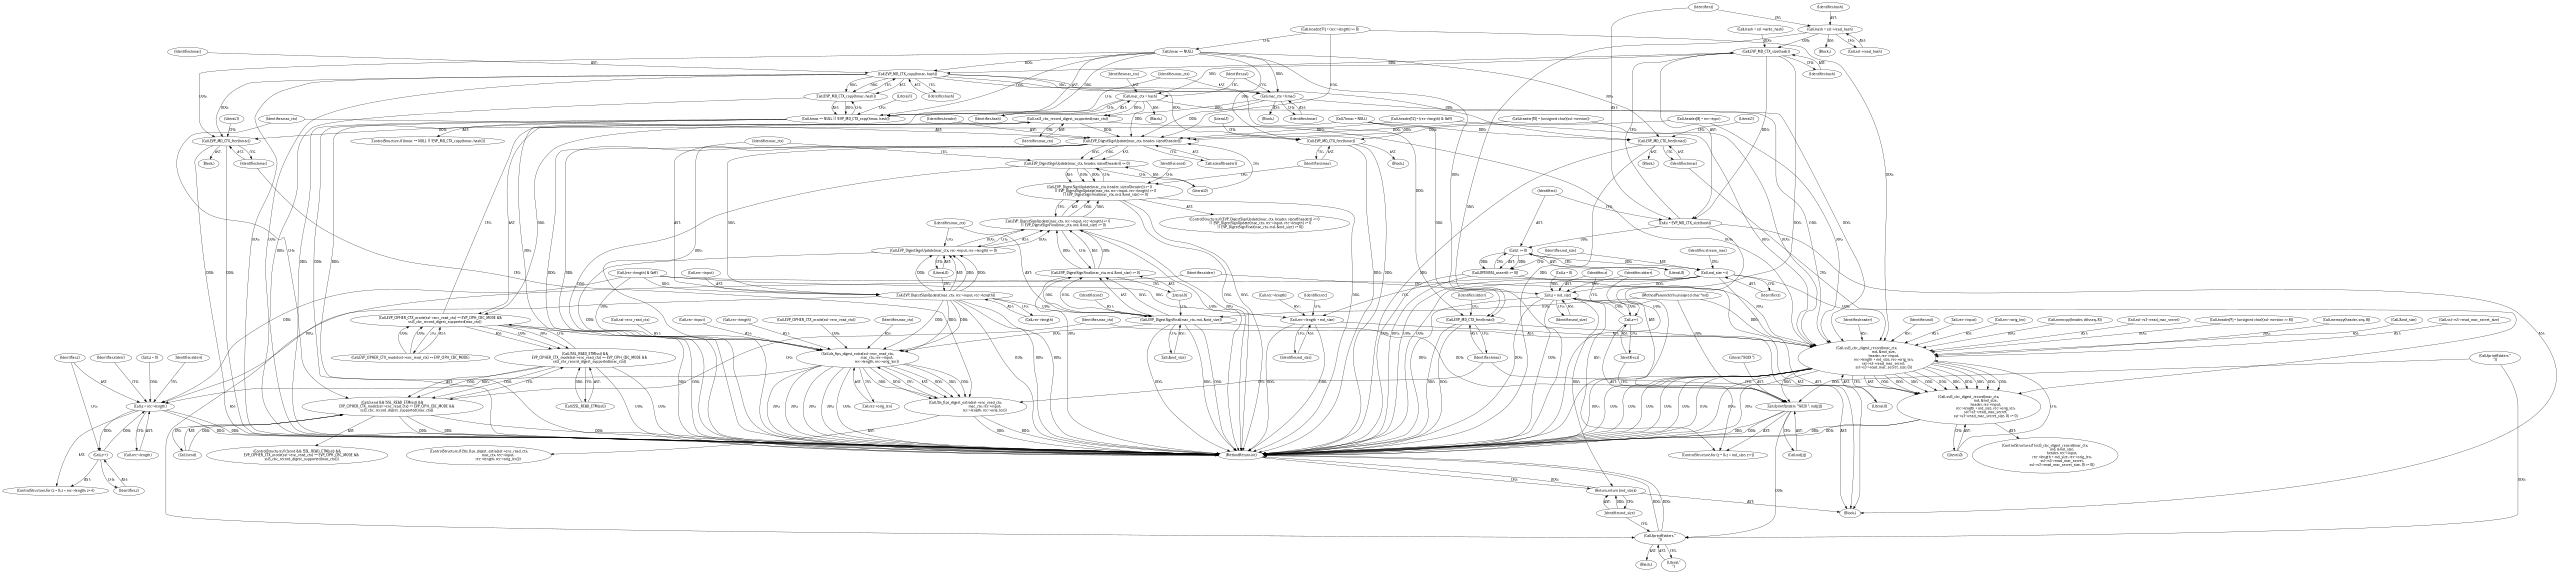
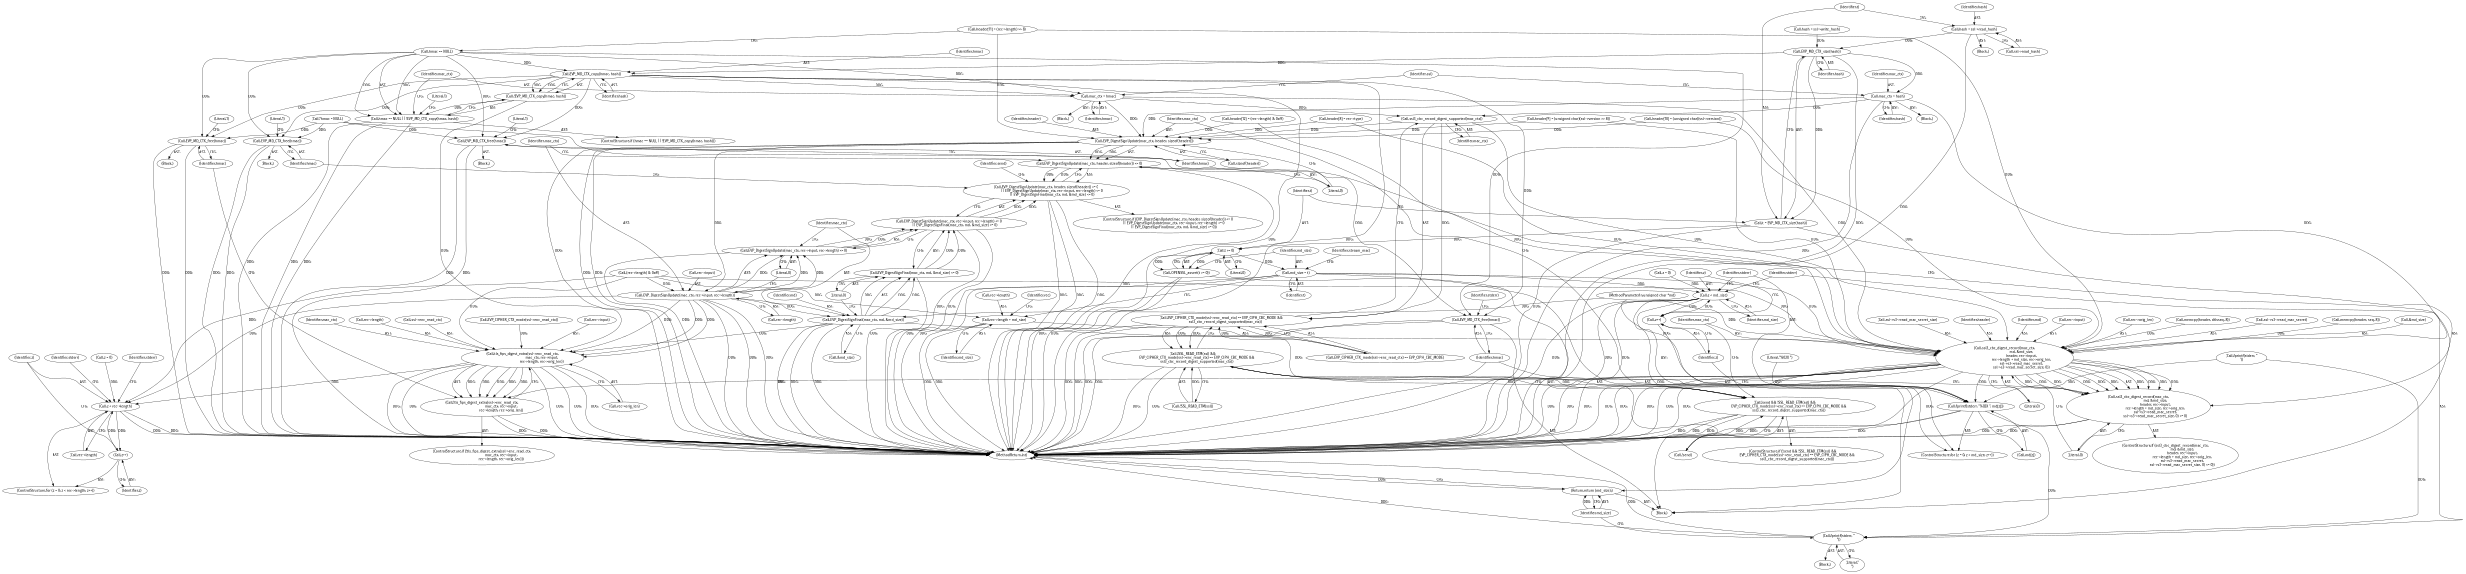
edge "(Call,header[9] = (unsigned char)(ssl->version >> 8))" -> "(Call,EVP_DigestSignUpdate(mac_ctx, header, sizeof(header)))": added, label "DDG:"
